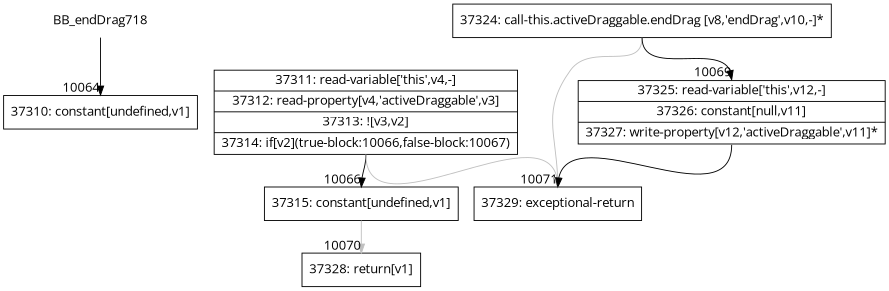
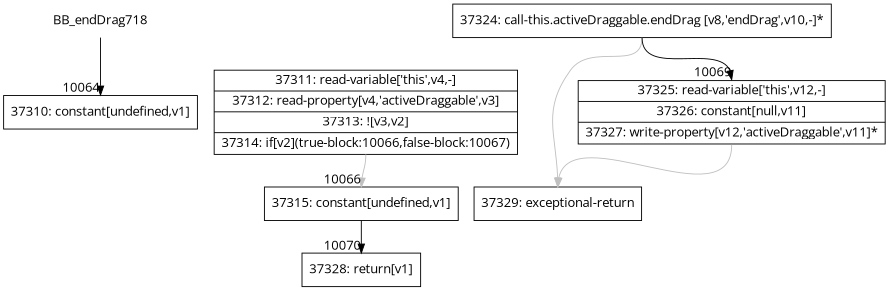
edge "37311: read-variable['this',v4,-]" -> "37315: constant[undefined,v1]": color black -> gray
edge "37325: read-variable['this',v12,-]" -> "37329: exceptional-return": color black -> gray
edge "37311: read-variable['this',v4,-]" -> "37329: exceptional-return": removed
edge "37315: constant[undefined,v1]" -> "37328: return[v1]": color gray -> black
